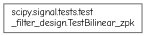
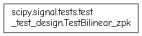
node "scipy.signal.tests.test _filter_design.TestBilinear_zpk": label "scipy.signal.tests.test _filter_design.TestBilinear_zpk" -> "scipy.signal.tests.test _test_design.TestBilinear_zpk"
